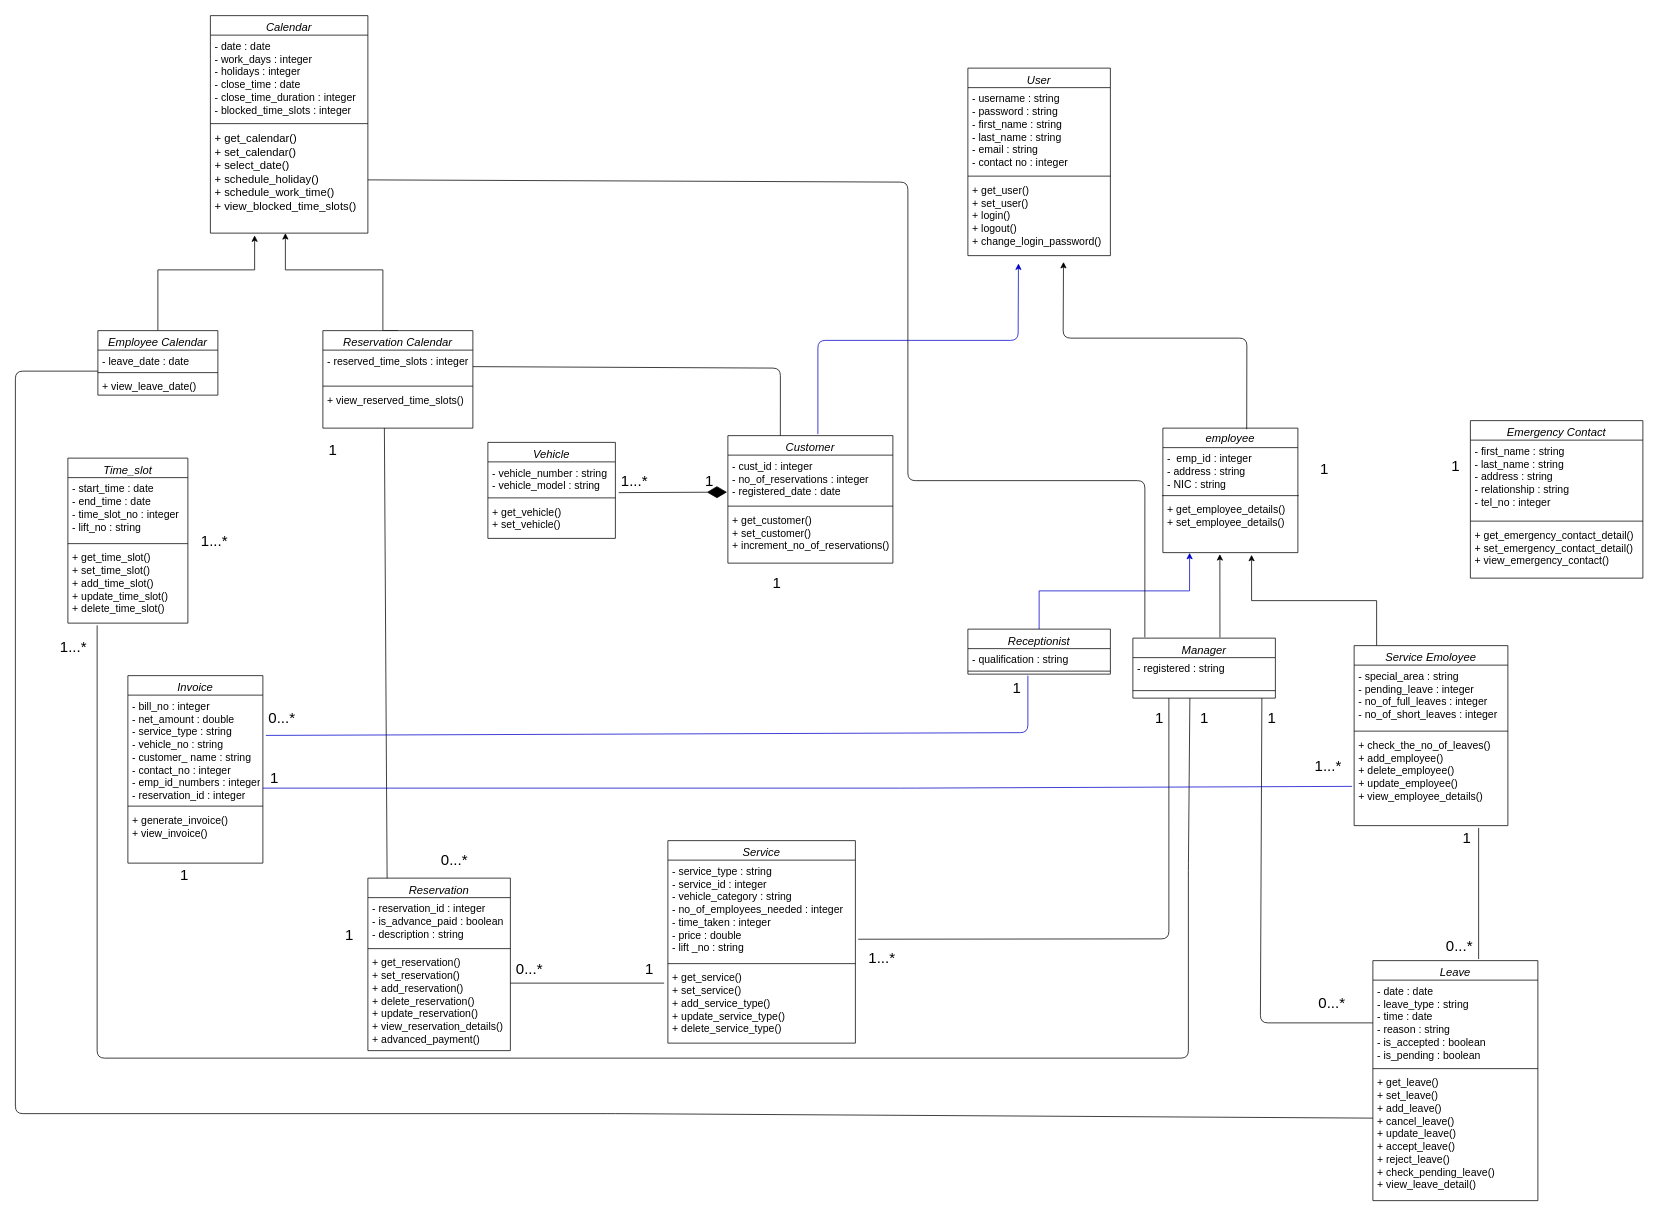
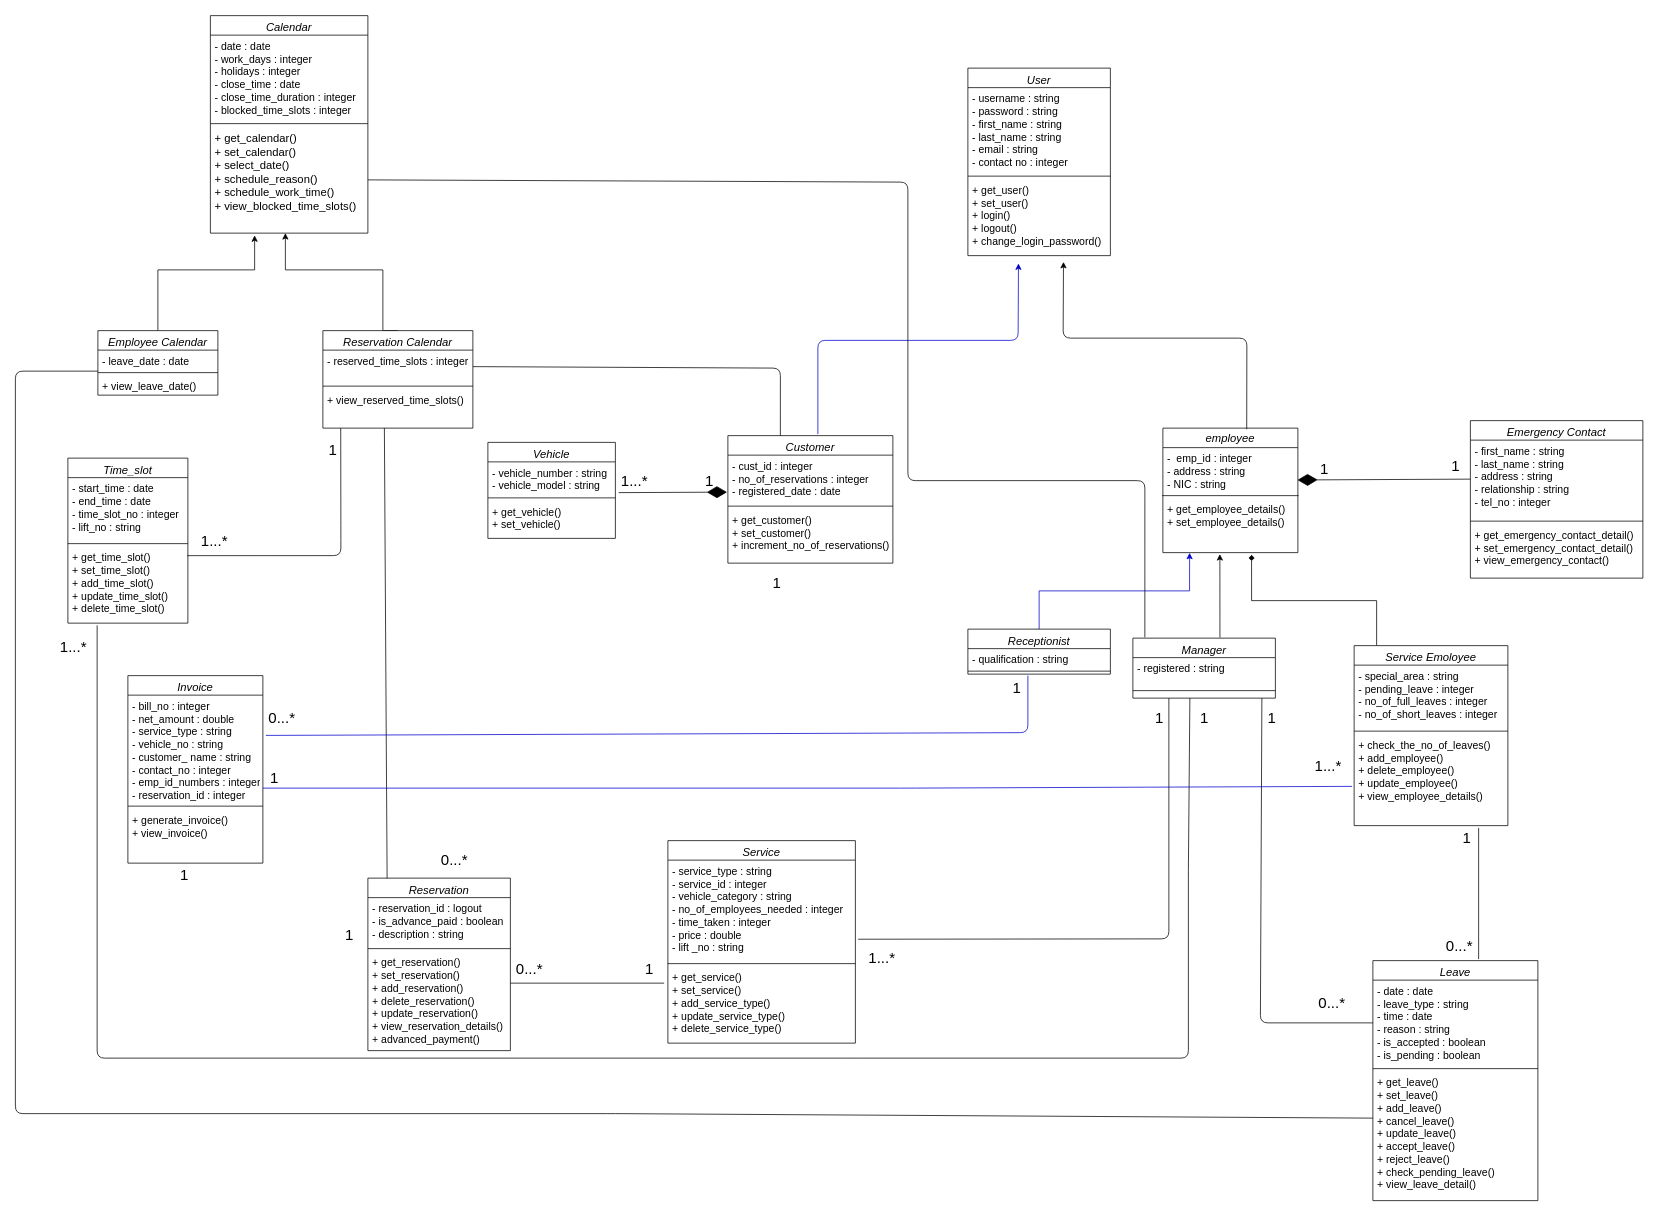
node "+ get_calendar() + set_calendar() + select_date() + schedule_holiday() + schedule_work_time() + view_blocked_time_slots()": label "+ get_calendar() + set_calendar() + select_date() + schedule_holiday() + schedule_work_time() + view_blocked_time_slots()" -> "+ get_calendar() + set_calendar() + select_date() + schedule_reason() + schedule_work_time() + view_blocked_time_slots()"
edge "- first_name : string - last_name : string - address : string - relationship : string - tel_no : integer" -> "- emp_id : integer - address : string - NIC : string + get_employee_details() + set_employee_details()": added
edge "+ view_reserved_time_slots()" -- "+ get_time_slot() + set_time_slot() + add_time_slot() + update_time_slot() + delete_time_slot()": added
edge "Service Emoloyee" -> "- emp_id : integer - address : string - NIC : string + get_employee_details() + set_employee_details()": arrowhead classic -> diamond
node "- reservation_id : integer - is_advance_paid : boolean - description : string": label "- reservation_id : integer - is_advance_paid : boolean - description : string" -> "- reservation_id : logout - is_advance_paid : boolean - description : string"
